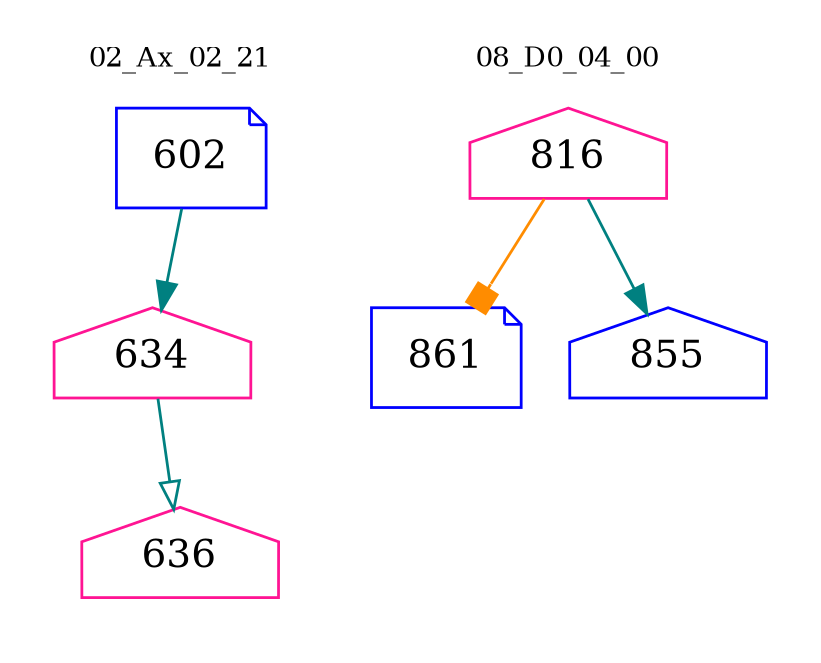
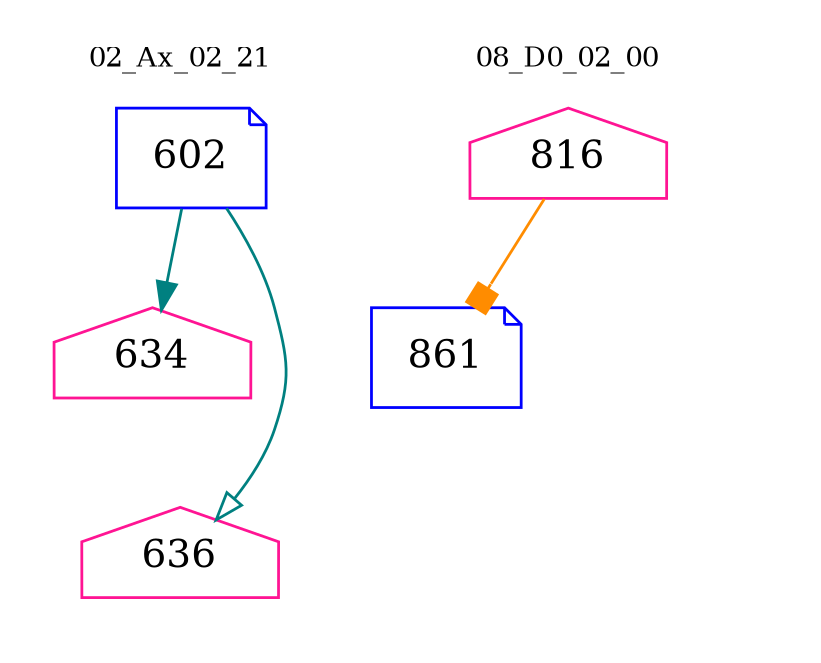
cluster "08_D0_04_00": label "08_D0_04_00" -> "08_D0_02_00"
node "855": removed
edge "634" -> "636": now "602" -> "636"
